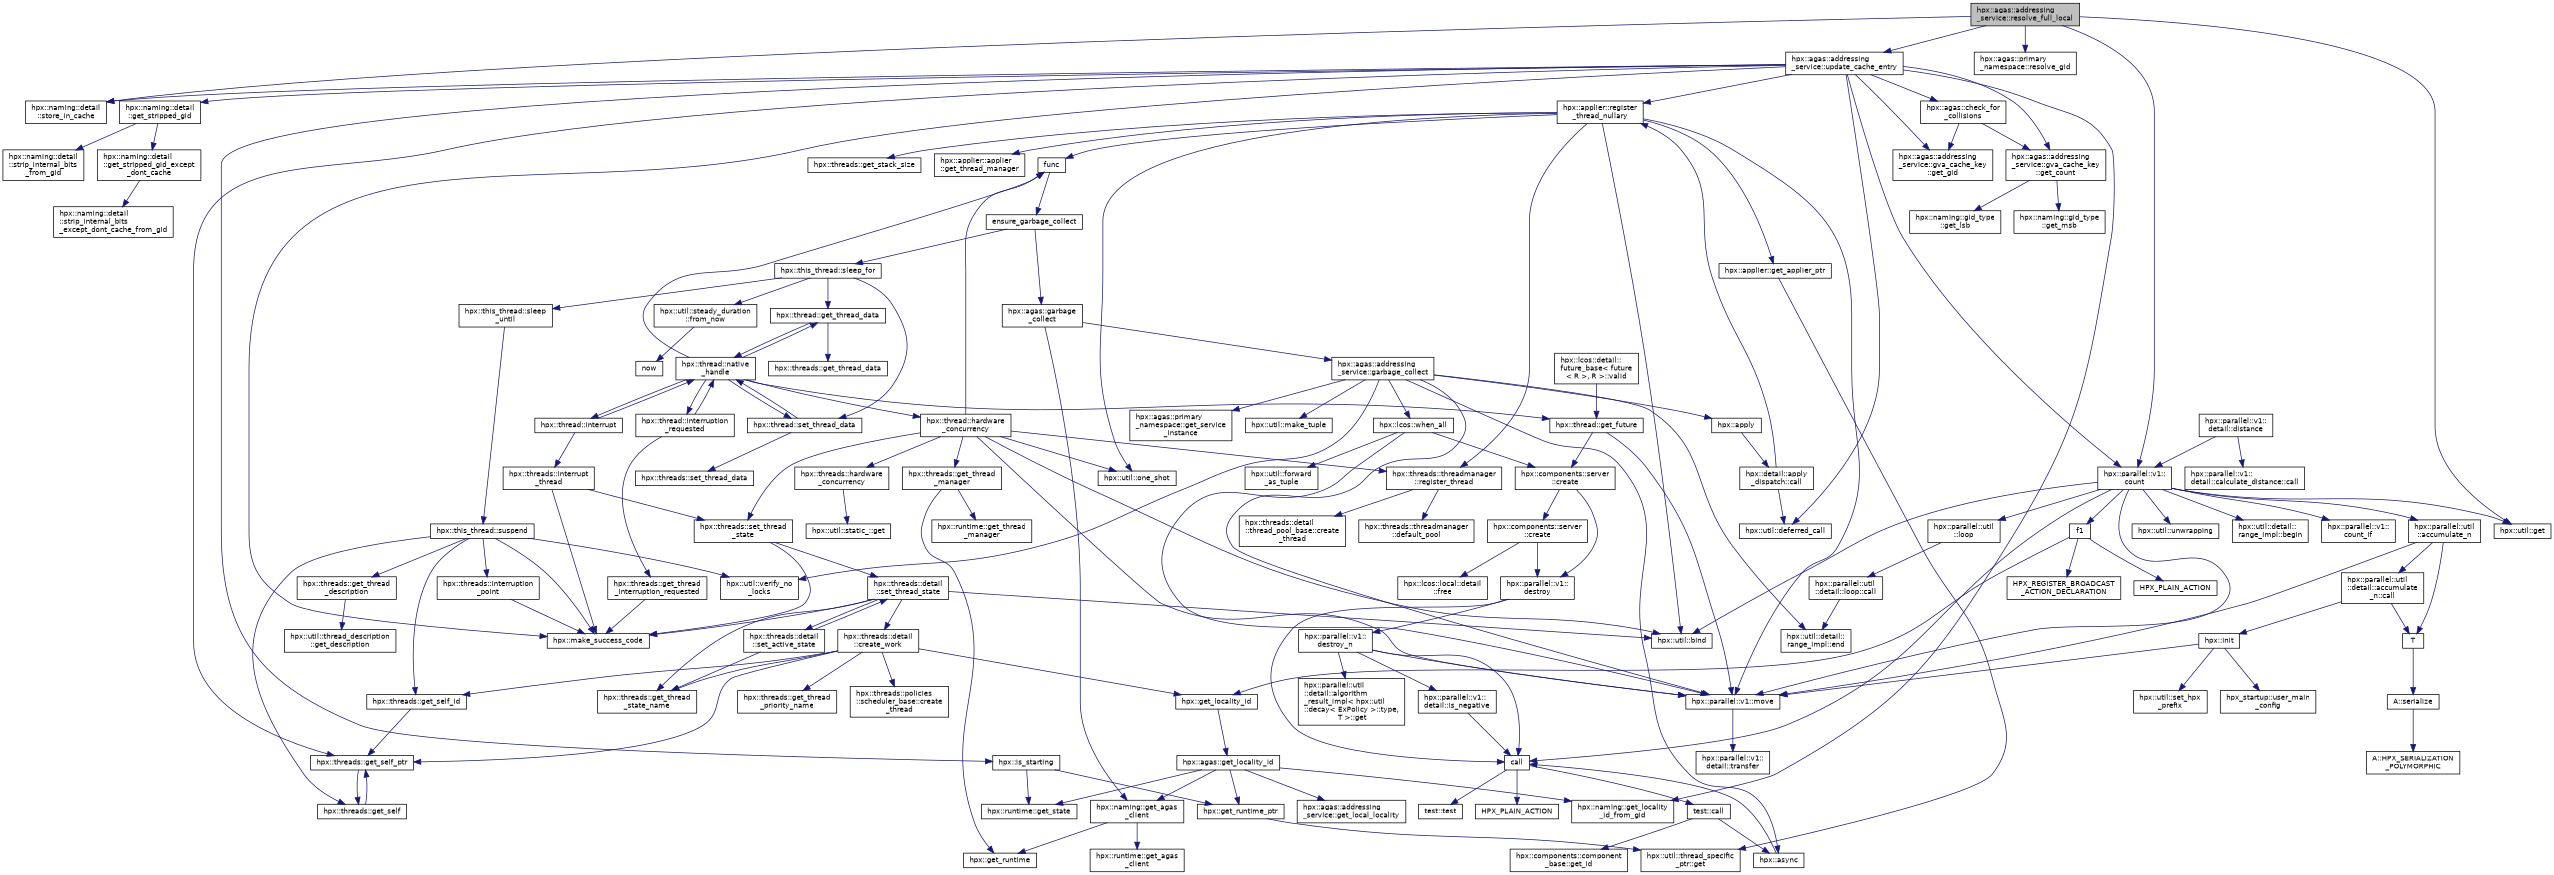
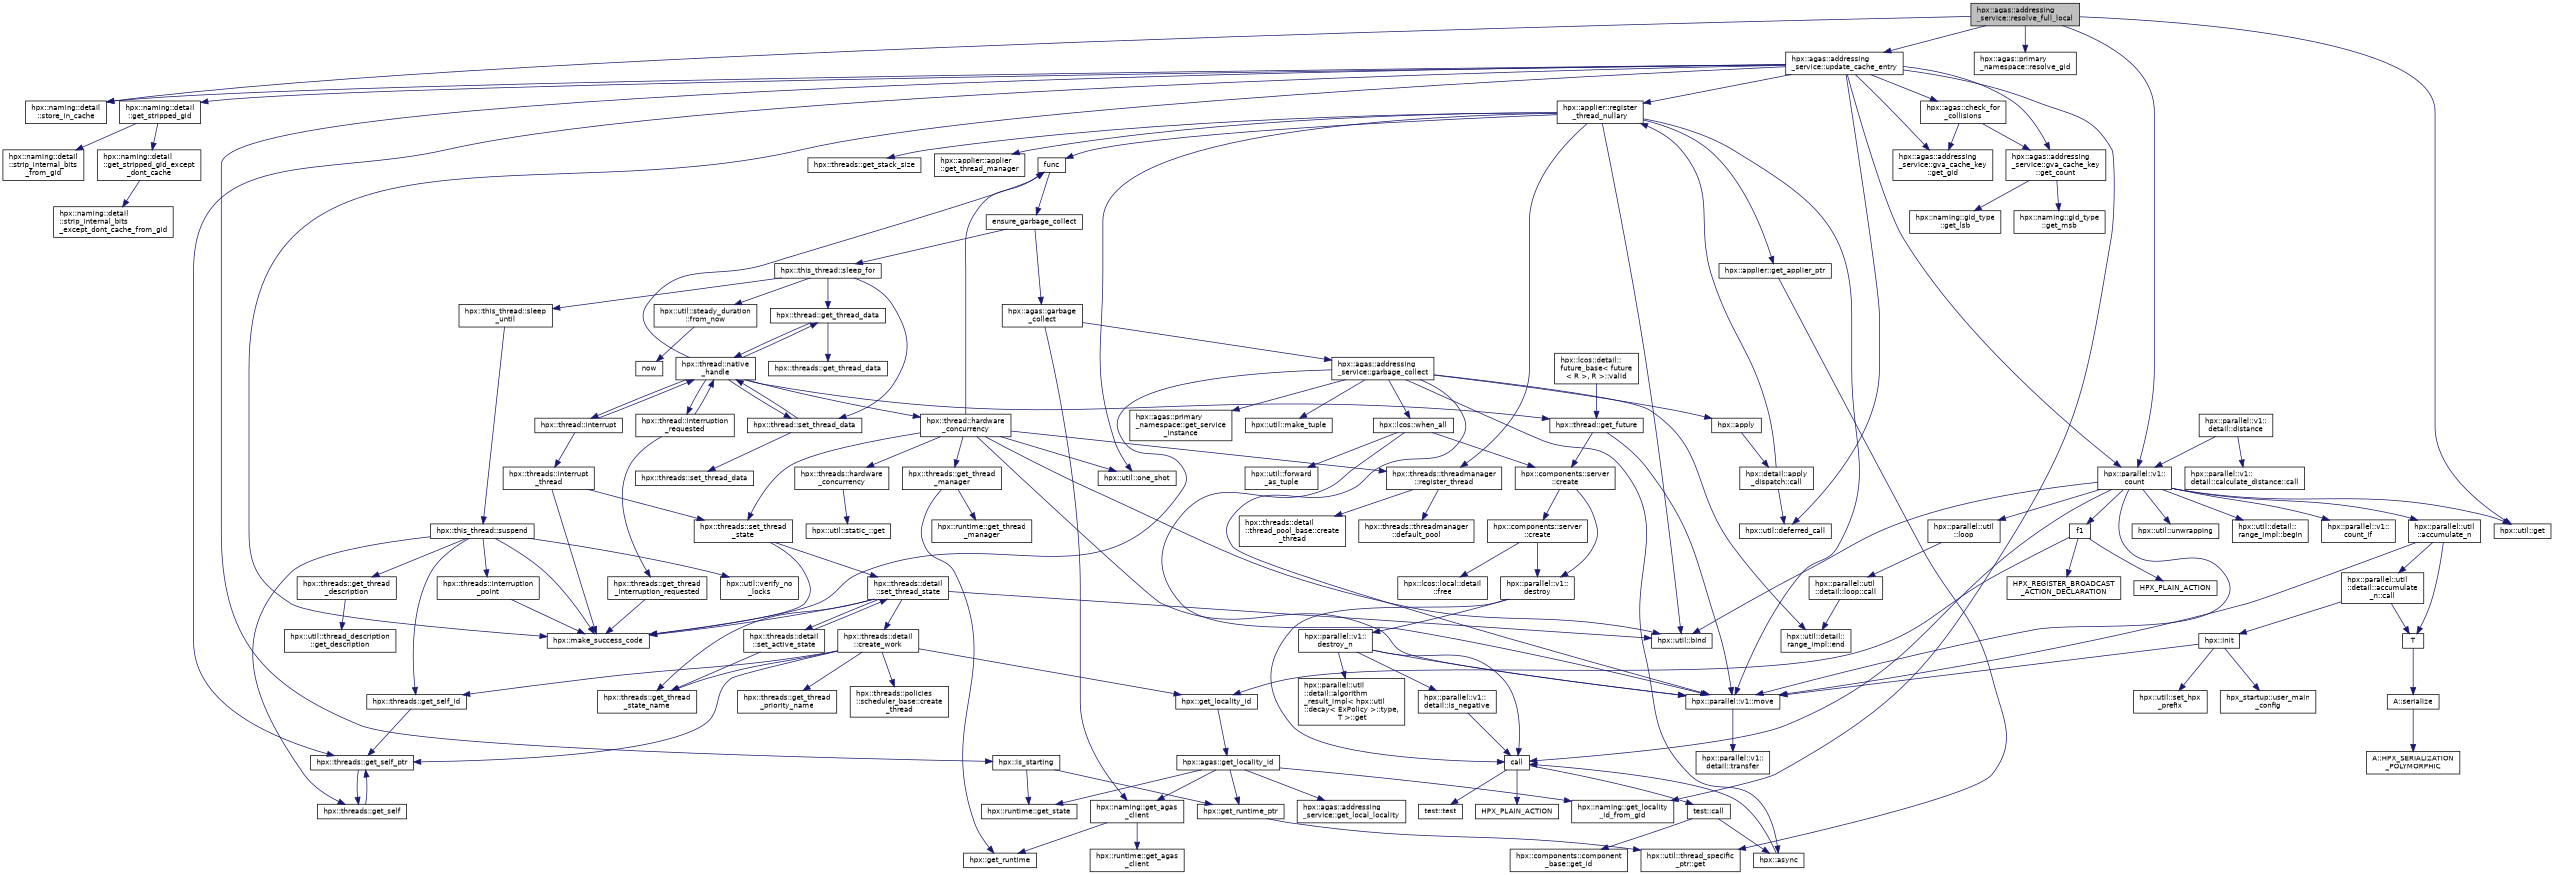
edge "hpx::agas::addressing _service::garbage_collect" -> "hpx::util::verify_no _locks": now "hpx::agas::addressing _service::garbage_collect" -> "hpx::make_success_code"
